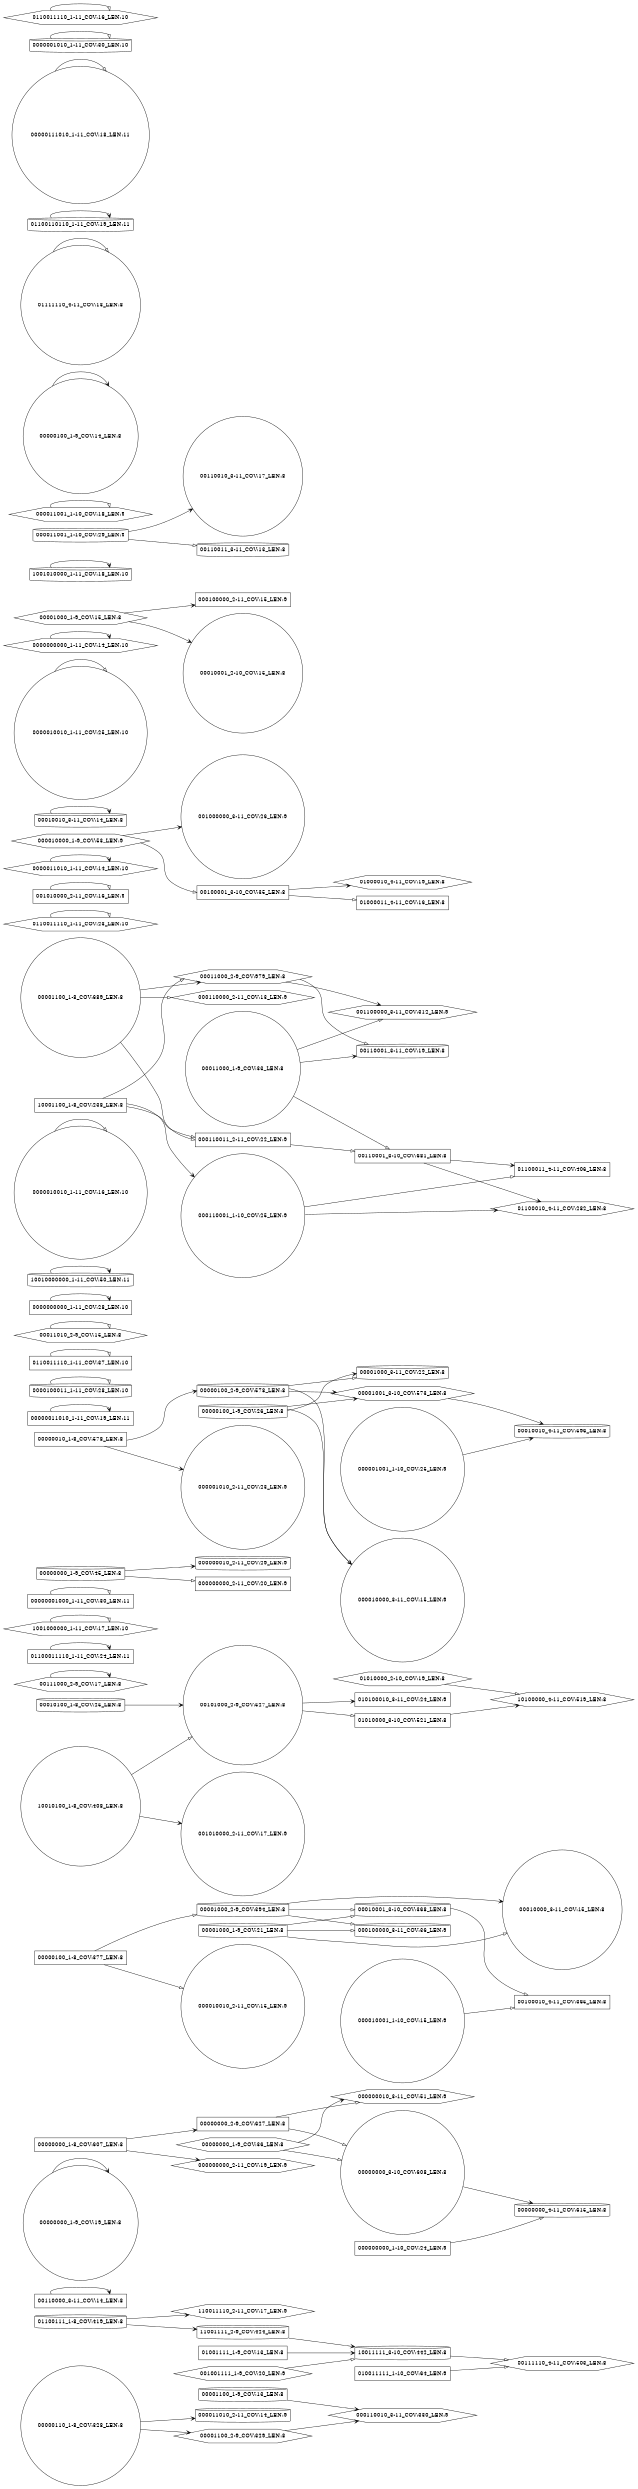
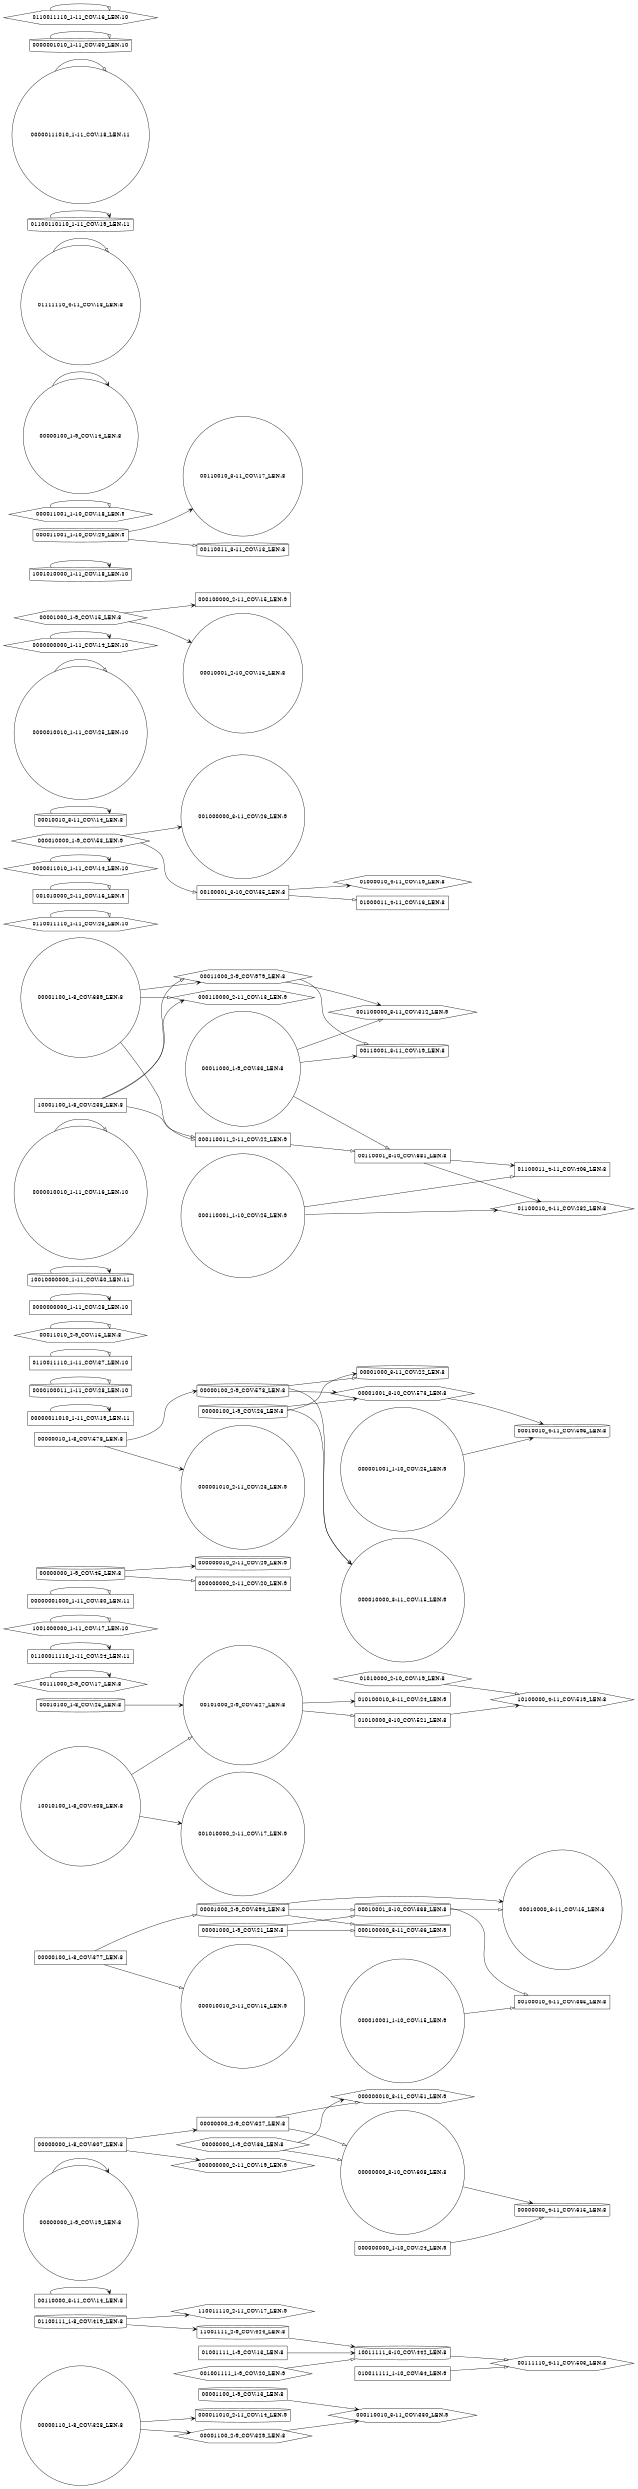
edge "10001100_1-8_COV:238_LEN:8" -> "000110001_1-10_COV:25_LEN:9": now "10001100_1-8_COV:238_LEN:8" -> "000110000_2-11_COV:13_LEN:9"
edge "00001000_1-9_COV:21_LEN:8" -> "00010000_3-11_COV:15_LEN:8": now "00010001_3-10_COV:368_LEN:8" -> "00010000_3-11_COV:15_LEN:8"
